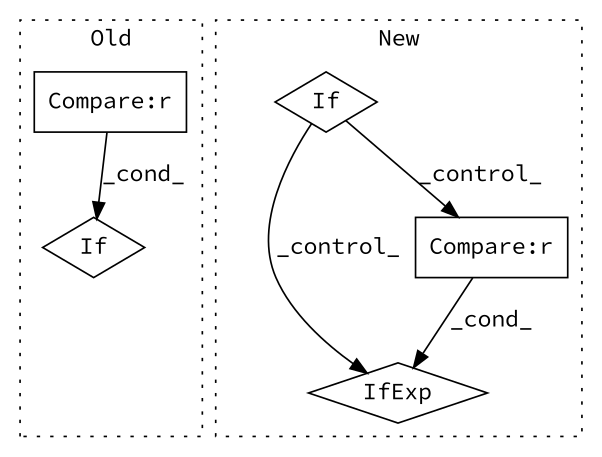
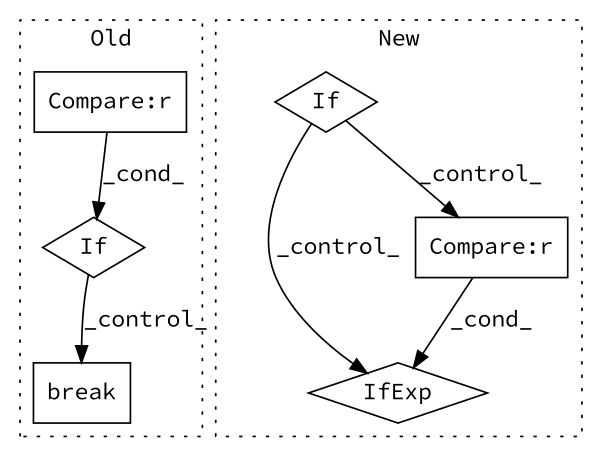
node "break": added
